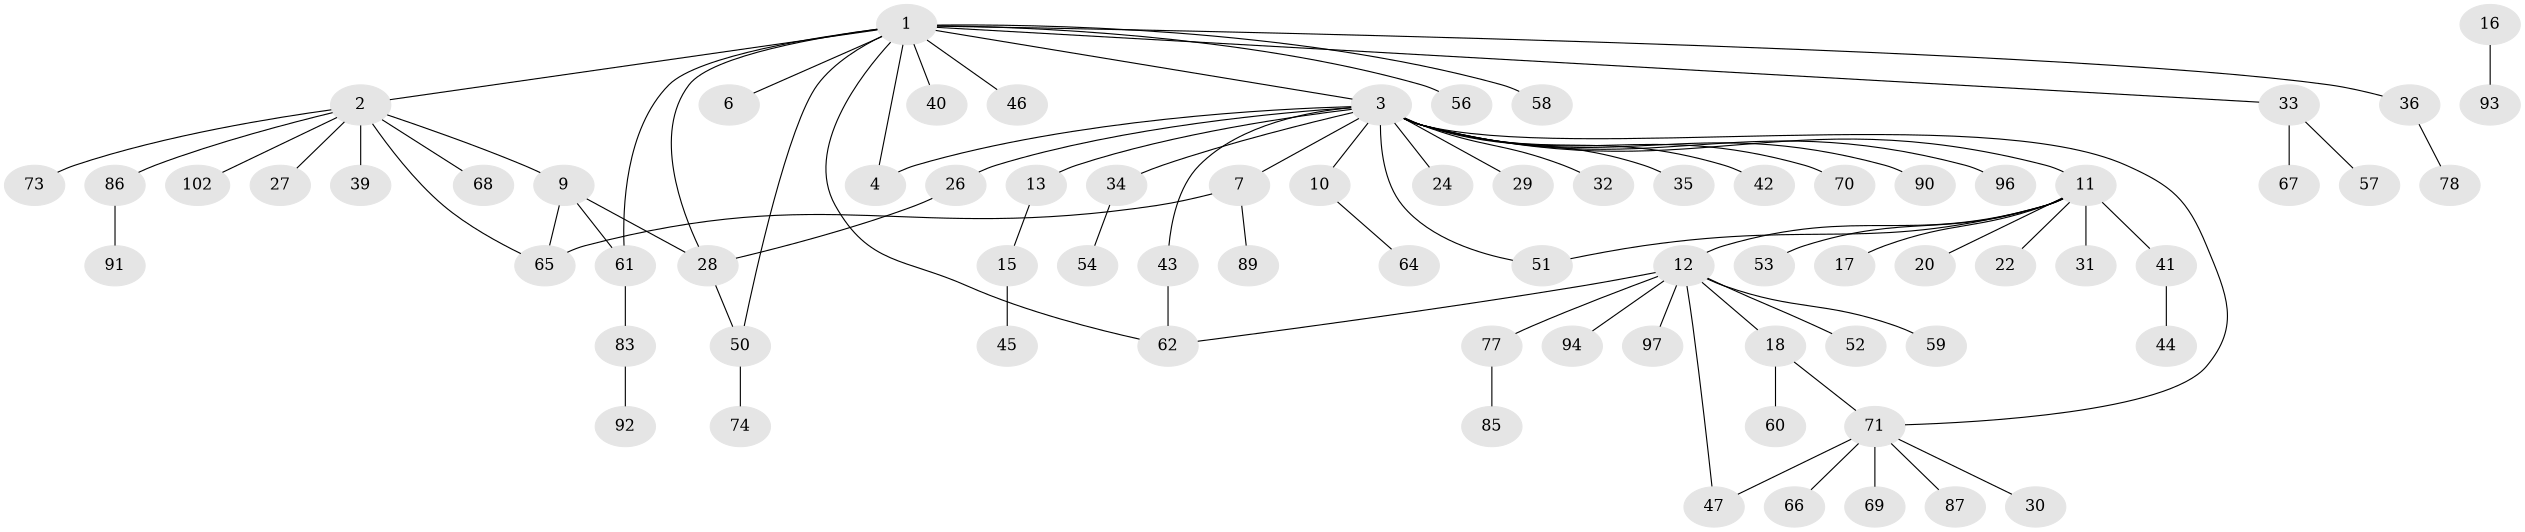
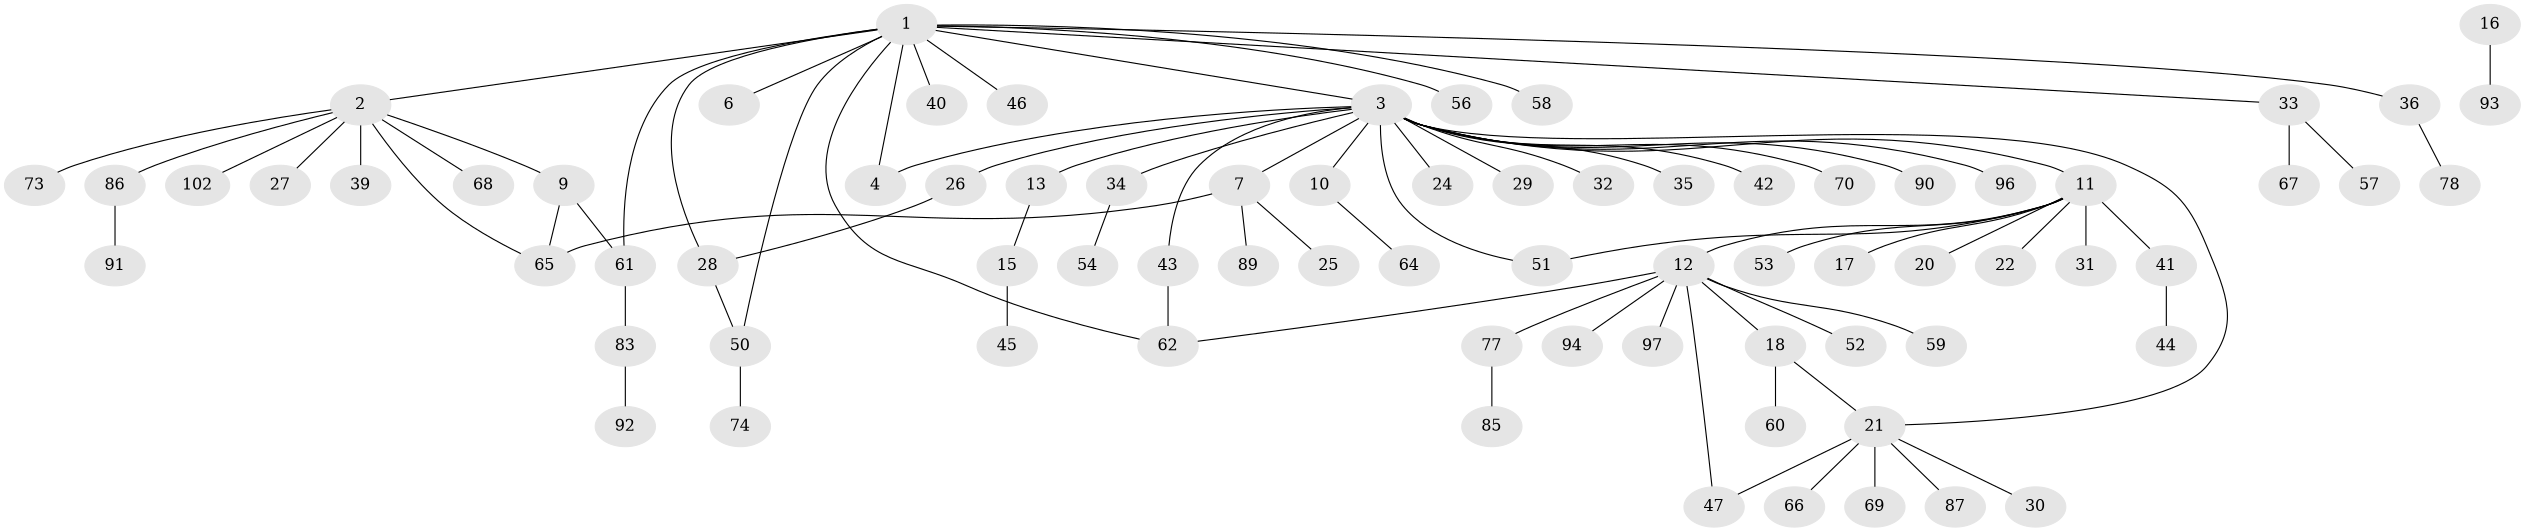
edge "9" -- "28": removed
node "25": added
node "71": label "71" -> "21"
